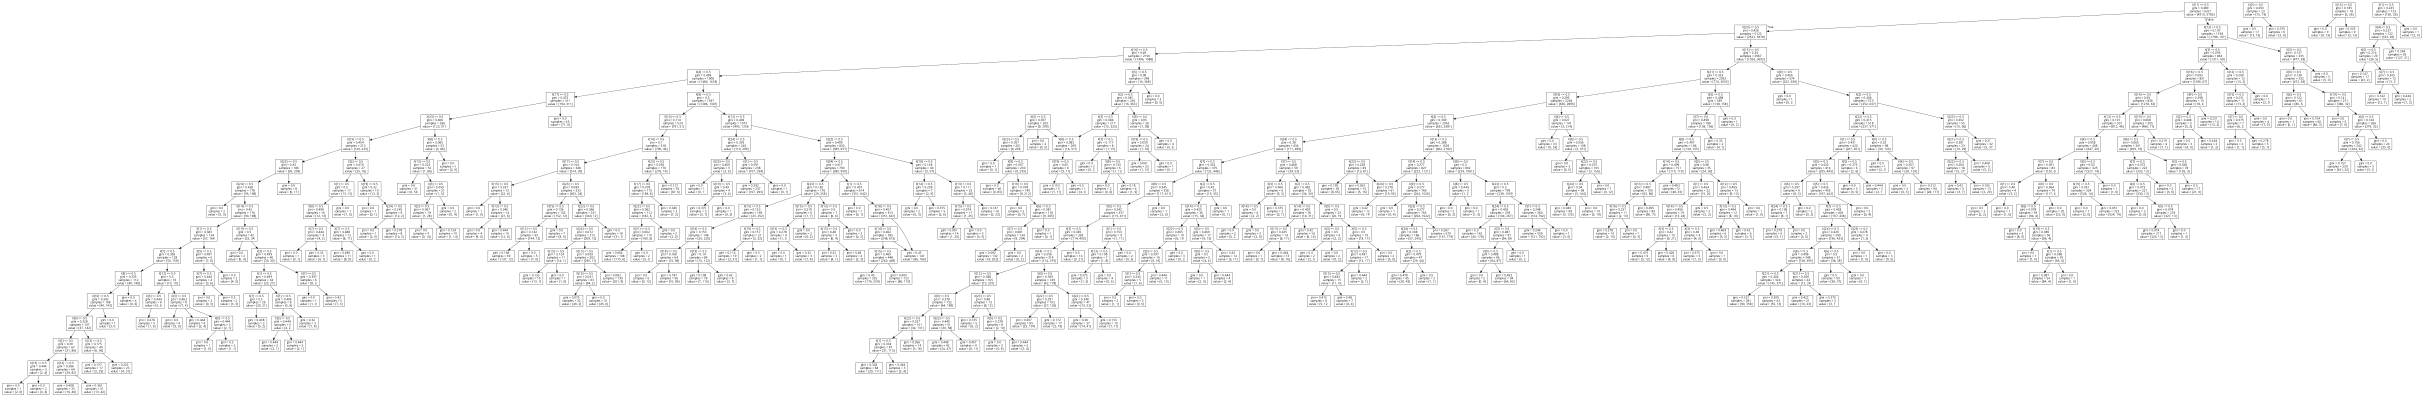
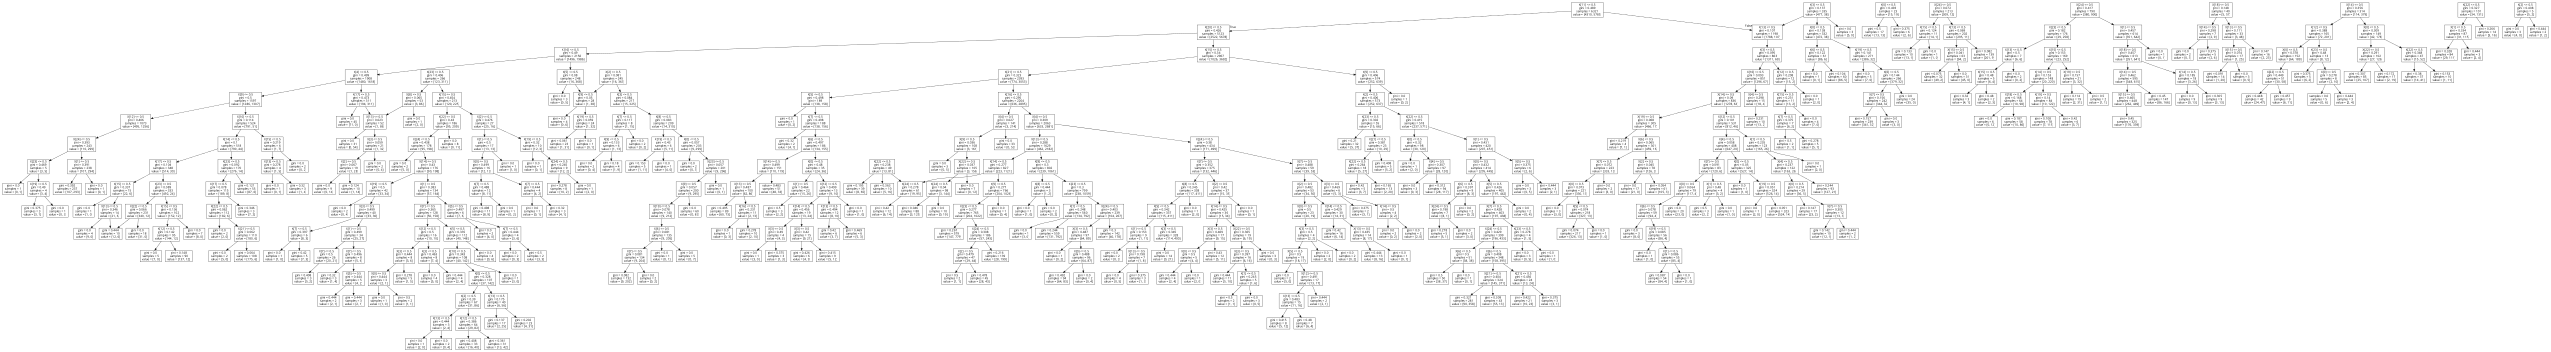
edge "X[13] <= 0.5 gini = 0.107 samples = 1198 value = [1788, 107]" -> "X[3] <= 0.5 gini = 0.137 samples = 335 value = [477, 38]": reversed
edge "X[5] <= 0.5 gini = 0.08 samples = 248 value = [16, 368]" -> "X[2] <= 0.5 gini = 0.081 samples = 245 value = [16, 363]": now "X[5] <= 0.5 gini = 0.08 samples = 248 value = [16, 368]" -> "X[9] <= 0.5 gini = 0.05 samples = 28 value = [1, 38]"
edge "X[17] <= 0.5 gini = 0.473 samples = 311 value = [194, 311]" -> "X[23] <= 0.5 gini = 0.406 samples = 266 value = [123, 311]": now "X[17] <= 0.5 gini = 0.473 samples = 311 value = [194, 311]" -> "X[13] <= 0.5 gini = 0.023 samples = 52 value = [1, 86]"
edge "X[4] <= 0.5 gini = 0.298 samples = 15 value = [18, 4]" -> "X[2] <= 0.5 gini = 0.408 samples = 5 value = [5, 2]": removed
edge "X[0] <= 0.5 gini = 0.057 samples = 203 value = [9, 299]" -> "X[8] <= 0.5 gini = 0.083 samples = 209 value = [14, 310]": reversed
edge "X[12] <= 0.5 gini = 0.101 samples = 531 value = [812, 46]" -> "X[1] <= 0.5 gini = 0.235 samples = 123 value = [165, 26]": added
node "X[22] <= 0.5 gini = 0.409 samples = 830 value = [385, 957]": removed
node "gini = 0.054 samples = 61 value = [105, 3]": added
node "gini = 0.483 samples = 51 value = [48, 33]": label "gini = 0.483 samples = 51 value = [48, 33]" -> "value = 0.483 samples = 51 value = [48, 33]"
edge "X[23] <= 0.5 gini = 0.182 samples = 176 value = [29, 258]" -> "X[15] <= 0.5 gini = 0.219 samples = 6 value = [1, 7]": now "X[10] <= 0.5 gini = 0.114 samples = 524 value = [791, 51]" -> "X[15] <= 0.5 gini = 0.219 samples = 6 value = [1, 7]"
edge "X[1] <= 0.5 gini = 0.464 samples = 22 value = [15, 26]" -> "X[14] <= 0.5 gini = 0.456 samples = 19 value = [13, 24]": now "X[12] <= 0.5 gini = 0.499 samples = 13 value = [9, 10]" -> "X[14] <= 0.5 gini = 0.456 samples = 19 value = [13, 24]"
edge "X[19] <= 0.5 gini = 0.078 samples = 140 value = [9, 212]" -> "gini = 0.0 samples = 5 value = [0, 7]": now "X[6] <= 0.5 gini = 0.081 samples = 135 value = [9, 205]" -> "gini = 0.0 samples = 5 value = [0, 7]"
edge "X[22] <= 0.5 gini = 0.066 samples = 231 value = [340, 12]" -> "X[24] <= 0.5 gini = 0.072 samples = 213 value = [309, 12]": now "X[22] <= 0.5 gini = 0.066 samples = 231 value = [340, 12]" -> "gini = 0.444 samples = 10 value = [12, 6]"
edge "X[0] <= 0.5 gini = 0.5 samples = 23 value = [20, 19]" -> "X[5] <= 0.5 gini = 0.5 samples = 19 value = [18, 17]": now "X[3] <= 0.5 gini = 0.5 samples = 4 value = [2, 2]" -> "X[5] <= 0.5 gini = 0.5 samples = 19 value = [18, 17]"
edge "X[18] <= 0.5 gini = 0.457 samples = 613 value = [351, 641]" -> "gini = 0.45 samples = 147 value = [86, 166]": now "X[18] <= 0.5 gini = 0.457 samples = 613 value = [351, 641]" -> "X[14] <= 0.5 gini = 0.185 samples = 18 value = [3, 26]"
edge "X[3] <= 0.5 gini = 0.345 samples = 328 value = [114, 400]" -> "X[14] <= 0.5 gini = 0.356 samples = 314 value = [114, 379]": removed
node "gini = 0.216 samples = 139 value = [28, 199]": added
node "gini = 0.493 samples = 123 value = [86, 110]": removed
edge "X[0] <= 0.5 gini = 0.378 samples = 152 value = [64, 189]" -> "X[22] <= 0.5 gini = 0.327 samples = 101 value = [34, 131]": removed
edge "X[3] <= 0.5 gini = 0.463 samples = 8 value = [7, 4]" -> "X[0] <= 0.5 gini = 0.444 samples = 3 value = [2, 1]": now "X[3] <= 0.5 gini = 0.444 samples = 8 value = [3, 6]" -> "X[0] <= 0.5 gini = 0.444 samples = 3 value = [2, 1]"
node "gini = 0.0 samples = 5 value = [0, 6]": label "gini = 0.0 samples = 5 value = [0, 6]" -> "samples = 0.0 samples = 5 value = [0, 6]"
